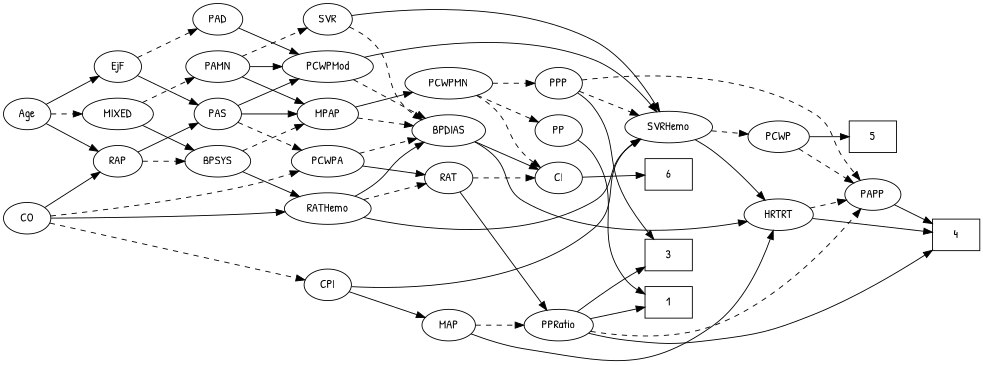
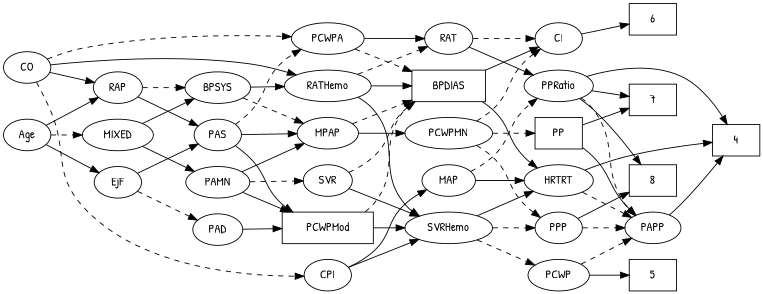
node "PCWPMod": shape ellipse -> box
edge "MIXED" -> "PAMN": style dashed -> solid
edge "PPP" -> "SVRHemo": reversed
node "BPDIAS": shape ellipse -> box
node "PP": shape ellipse -> box
edge "PP" -> "PAPP": added
node "3": label "3" -> "8"
node "1": label "1" -> "7"
